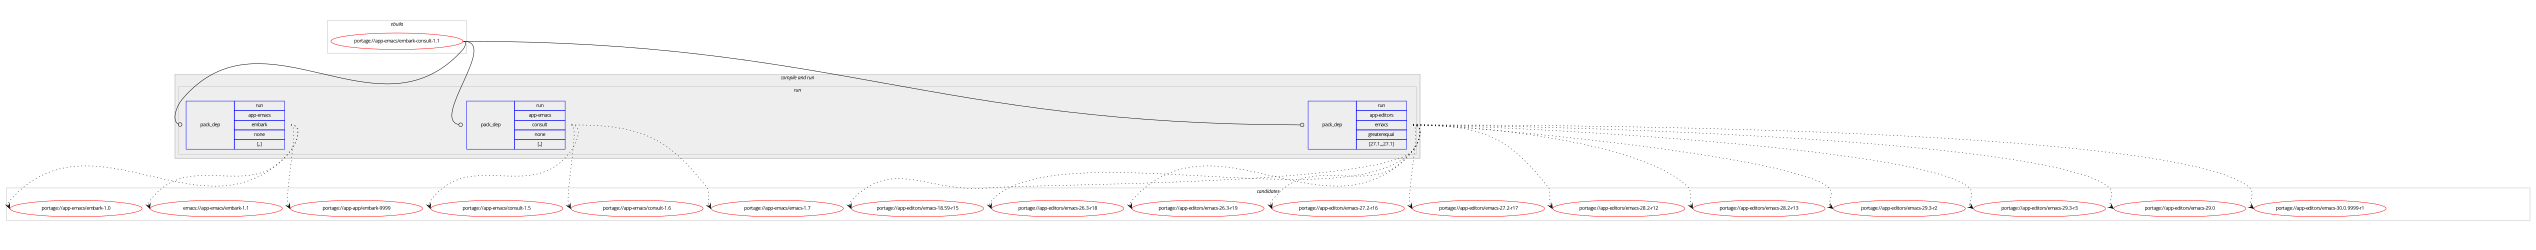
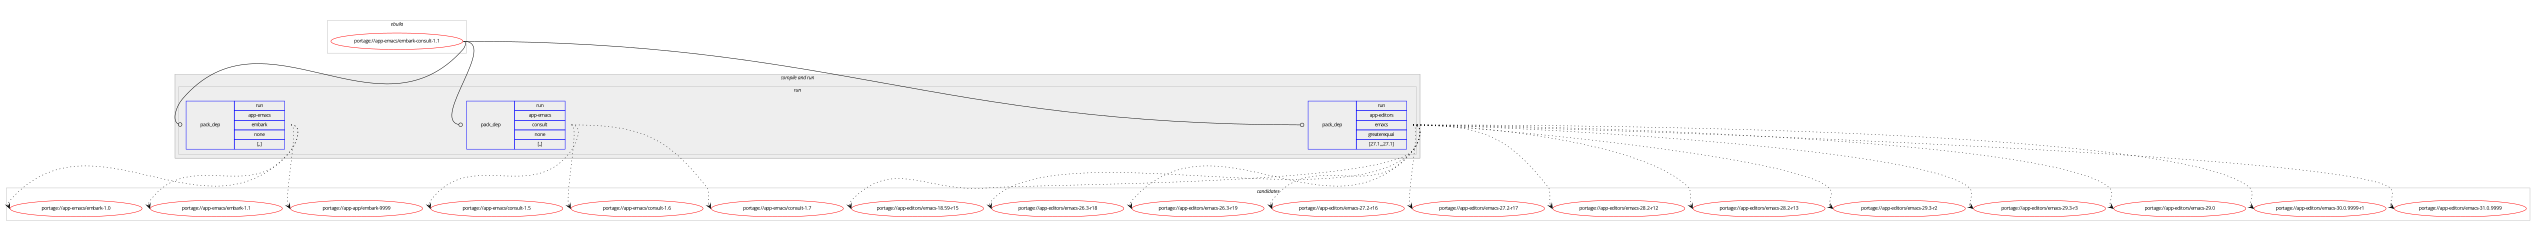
node "emacs://app-emacs/embark-1.1": label "emacs://app-emacs/embark-1.1" -> "portage://app-emacs/embark-1.1"
node "portage://app-emacs/emacs-1.7": label "portage://app-emacs/emacs-1.7" -> "portage://app-emacs/consult-1.7"
node "portage://app-editors/emacs-31.0.9999": added
